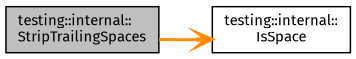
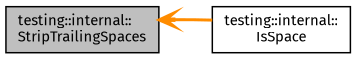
edge "testing::internal:: StripTrailingSpaces" -> "testing::internal:: IsSpace": reversed
